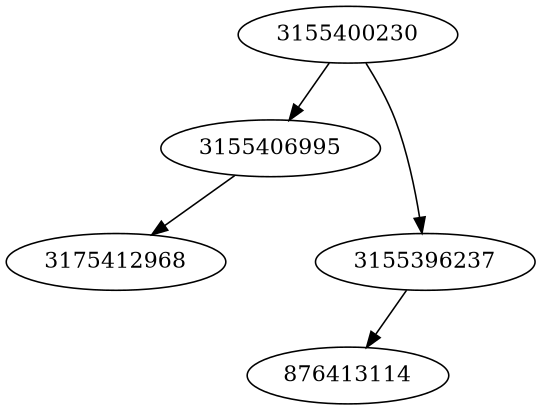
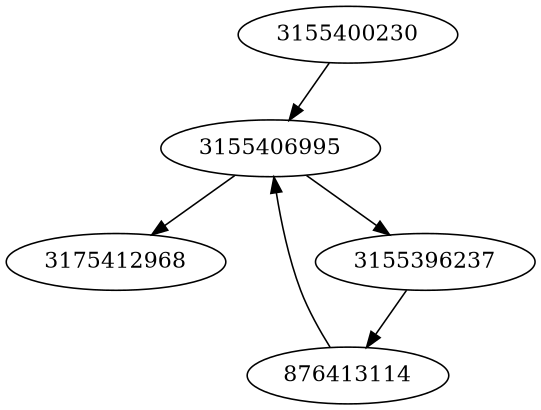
edge "3155400230" -> "3155396237": now "3155406995" -> "3155396237"
edge "876413114" -> "3155406995": added
